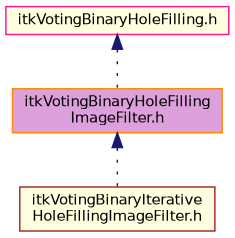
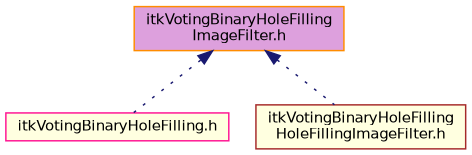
edge "itkVotingBinaryHoleFilling ImageFilter.h" -> "itkVotingBinaryHoleFilling.h": reversed
node "itkVotingBinaryIterative HoleFillingImageFilter.h": label "itkVotingBinaryIterative HoleFillingImageFilter.h" -> "itkVotingBinaryHoleFilling HoleFillingImageFilter.h"
